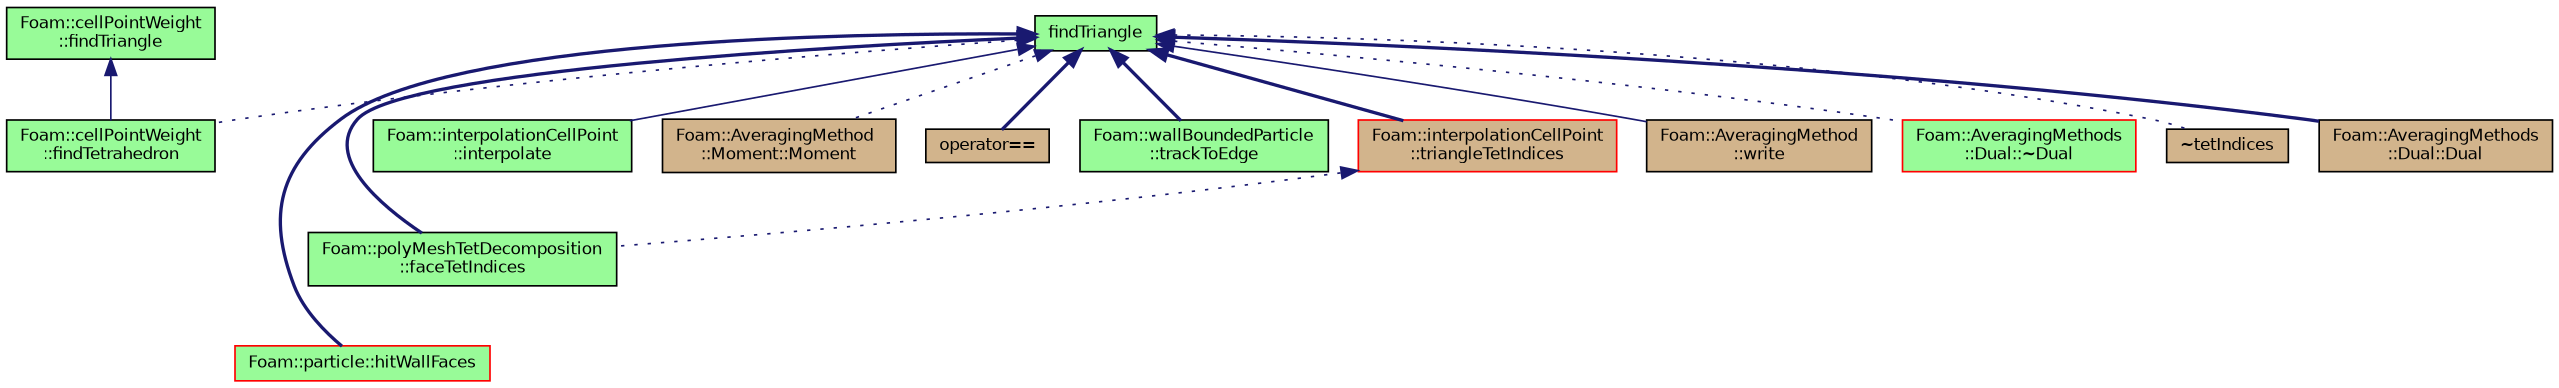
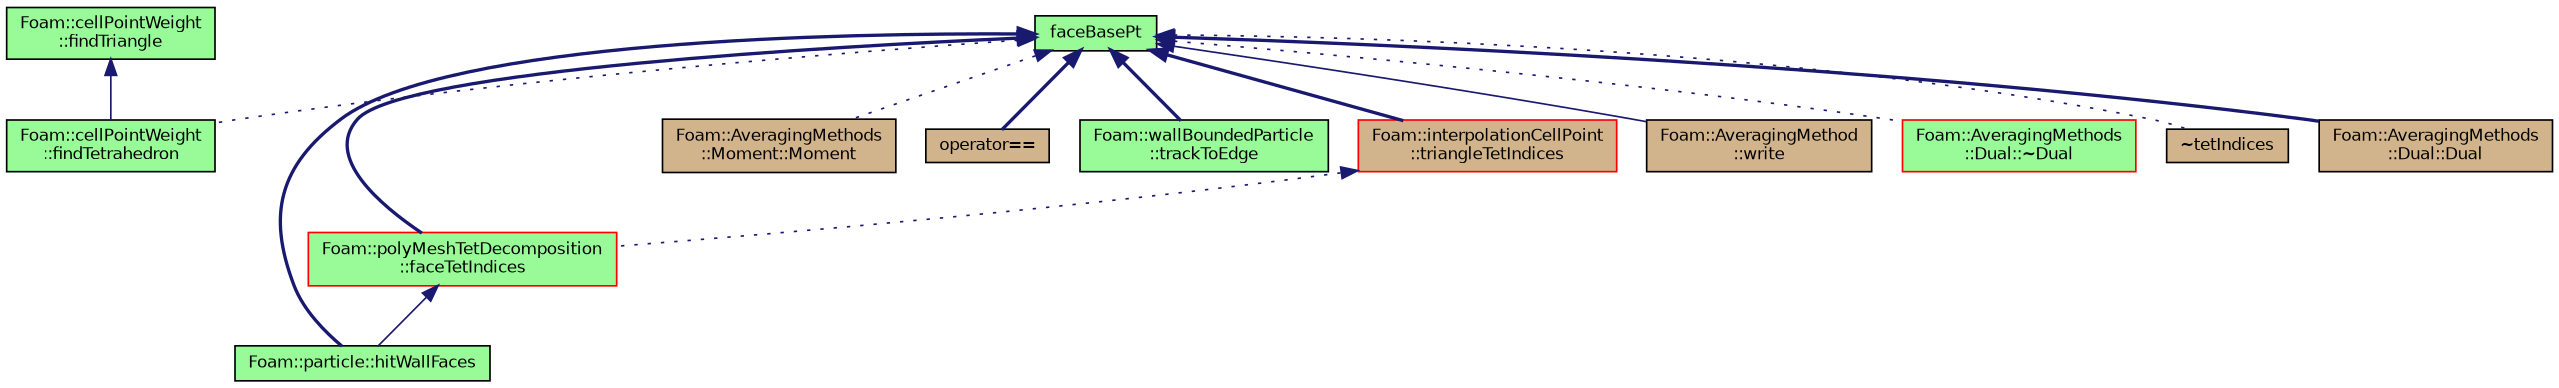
node "findTriangle": label "findTriangle" -> "faceBasePt"
node "Foam::interpolationCellPoint ::interpolate": removed
node "Foam::AveragingMethod ::Moment::Moment": label "Foam::AveragingMethod ::Moment::Moment" -> "Foam::AveragingMethods ::Moment::Moment"
node "Foam::polyMeshTetDecomposition ::faceTetIndices": color black -> red
edge "Foam::particle::hitWallFaces" -> "Foam::polyMeshTetDecomposition ::faceTetIndices": added
node "Foam::particle::hitWallFaces": color red -> black
